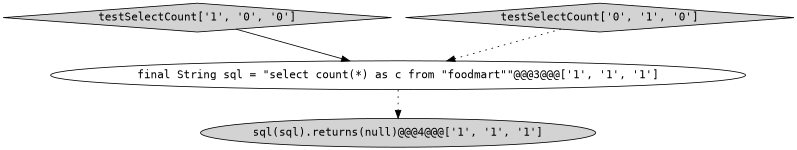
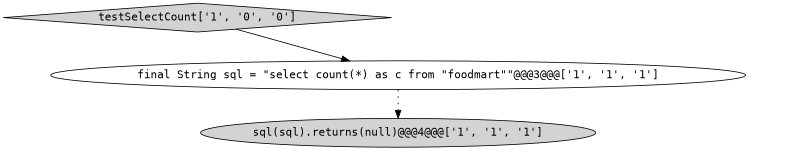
node "testSelectCount['0', '1', '0']": removed
